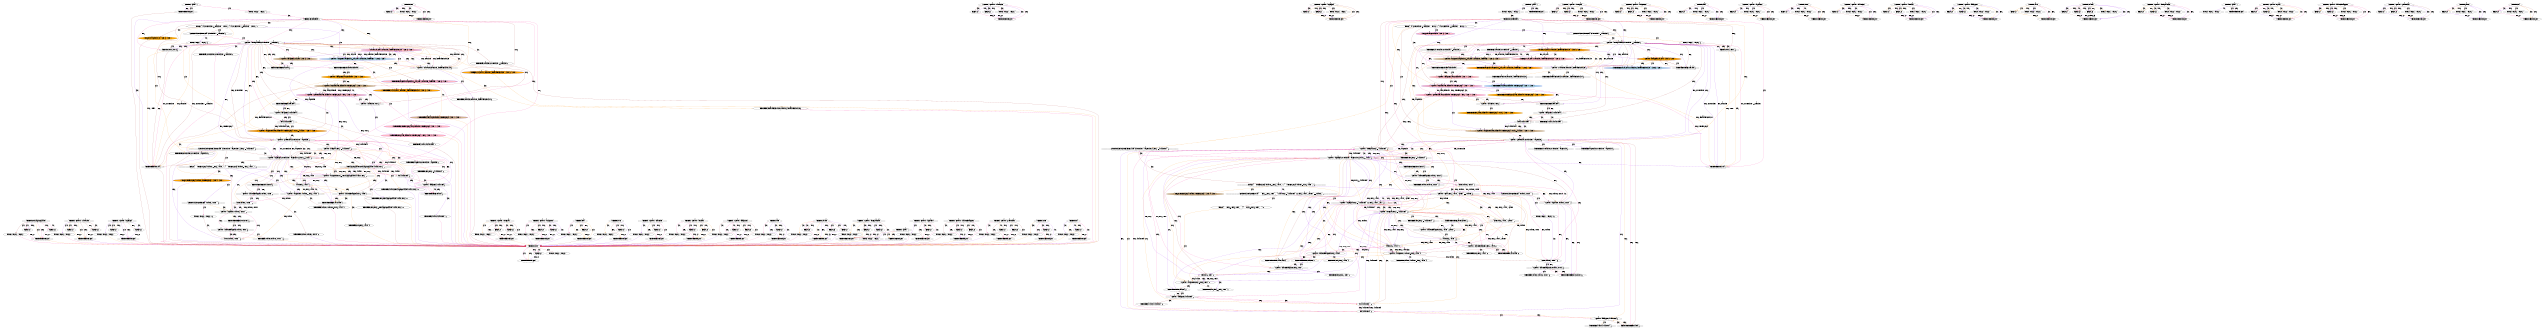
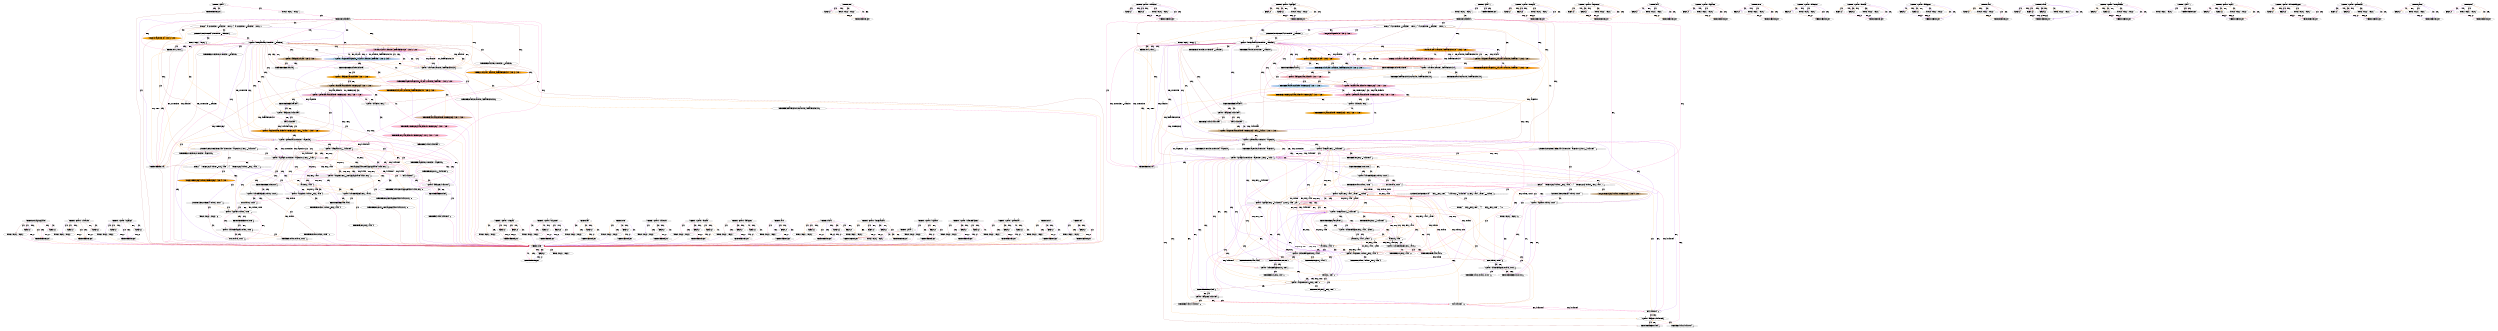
edge "(<operator>.indirectFieldAccess,entry->value()->parent)" -> "(parent,entry->value()->parent())": added, label "CFG:"
edge "(<operator>.assignment,entry = entry->next())" -> "(next,entry->next())": label "DDG: lru_list_" -> "AST: "
